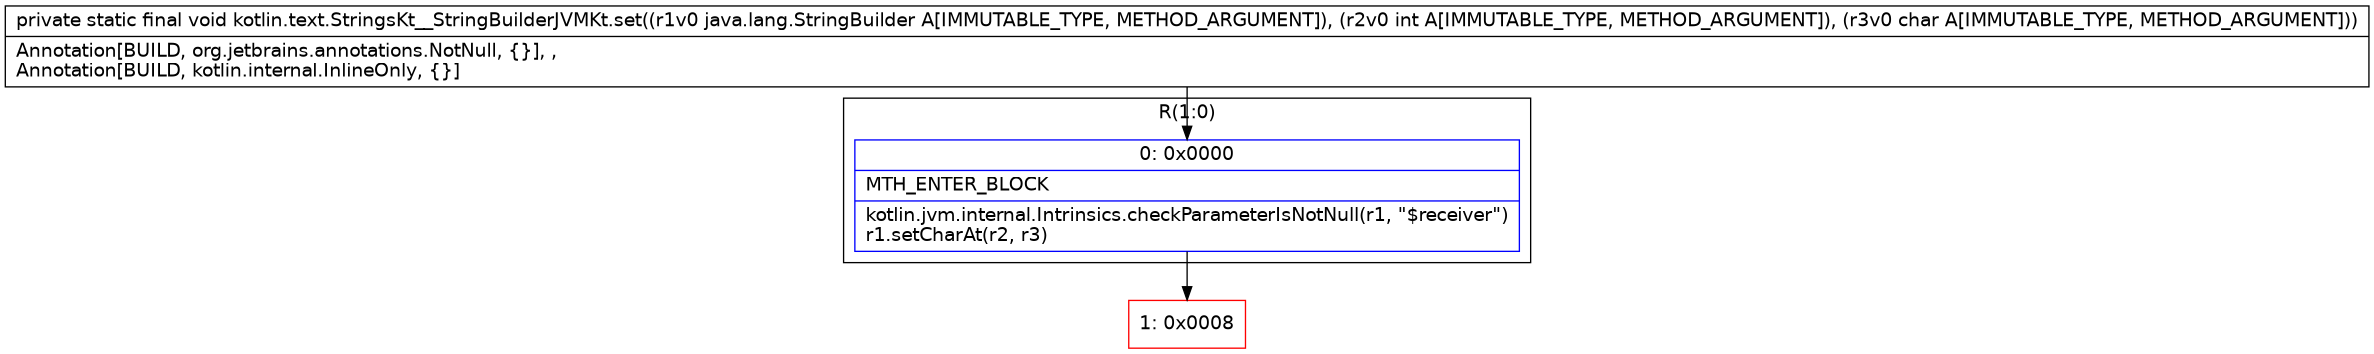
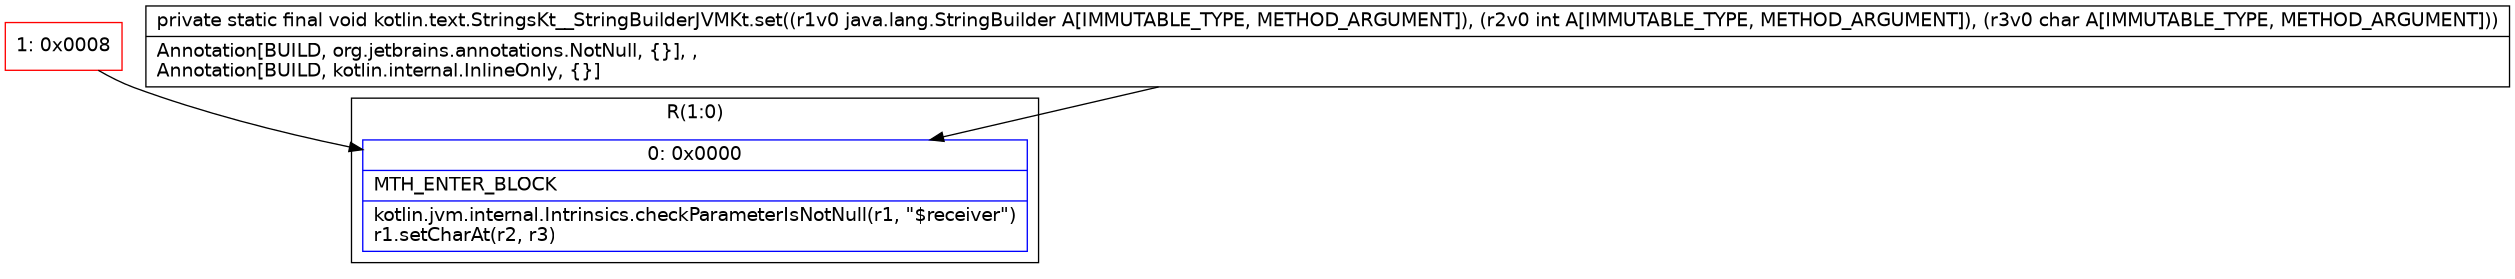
edge "0: 0x0000" -> "1: 0x0008": reversed
